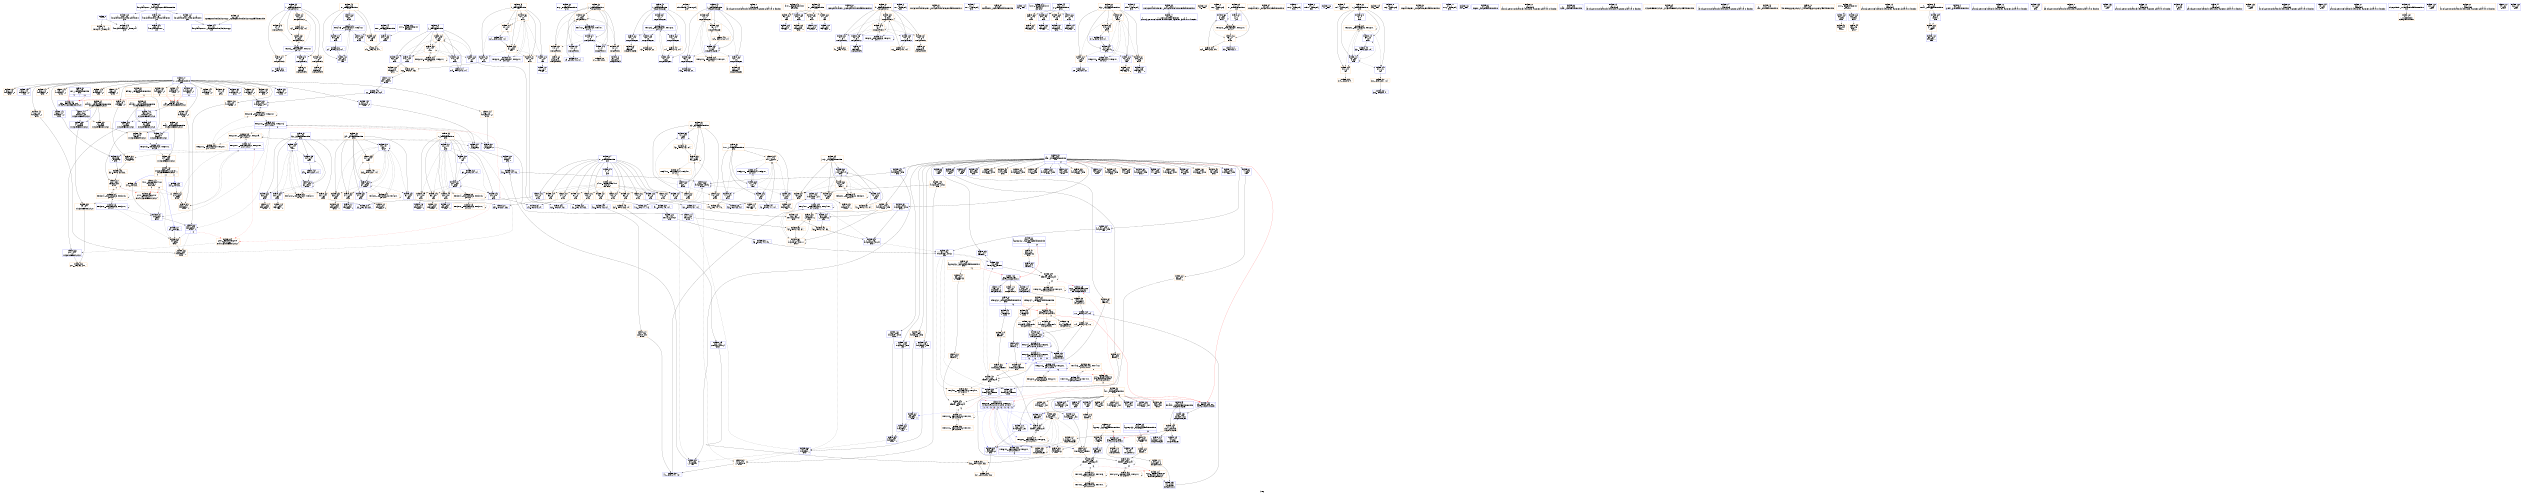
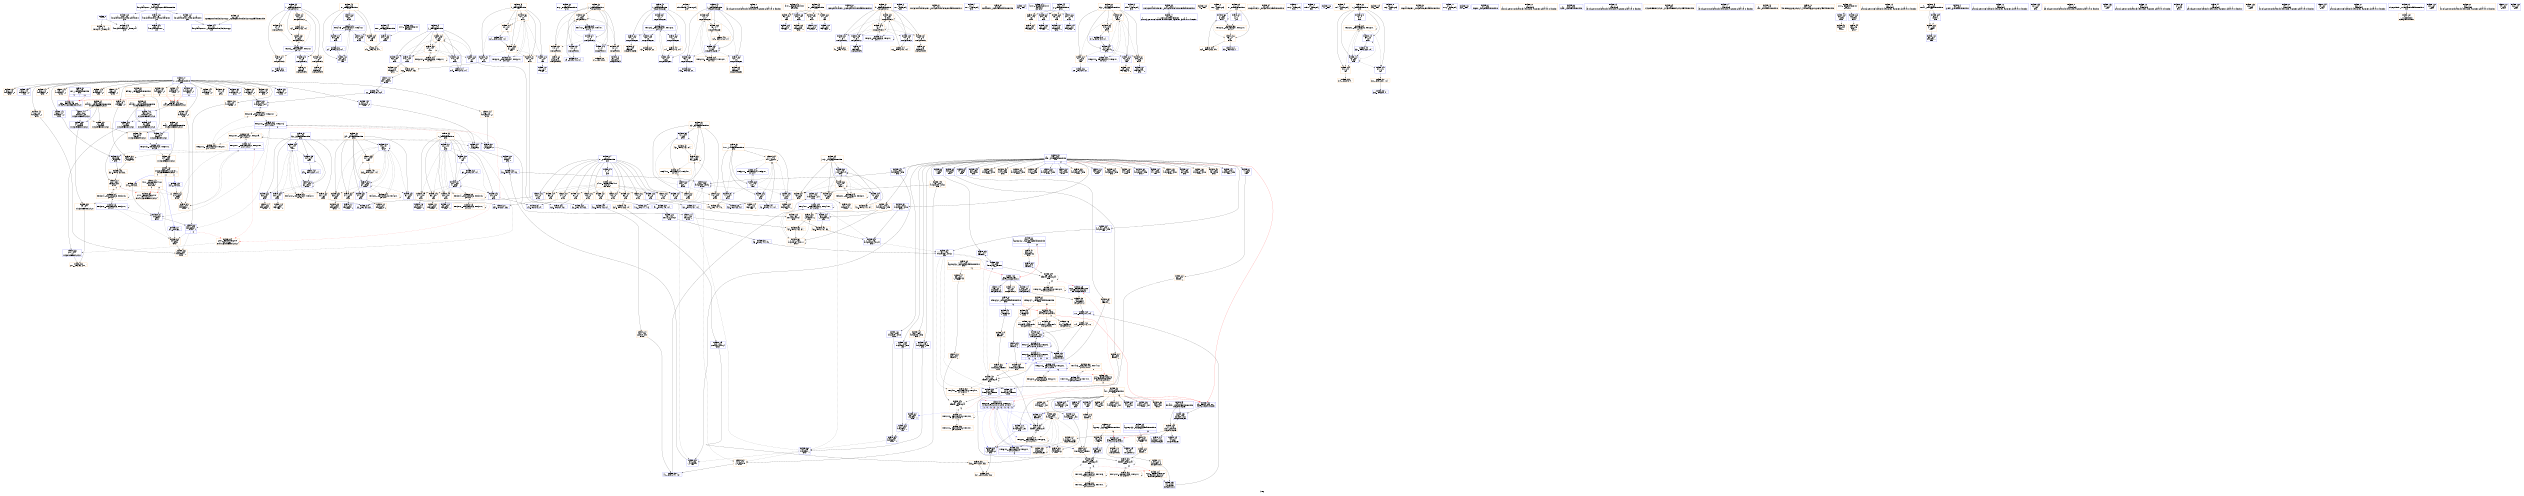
edge "NodeID: 303" -> "NodeID: 487": now "NodeID: 303" -> "NodeID: 547"
